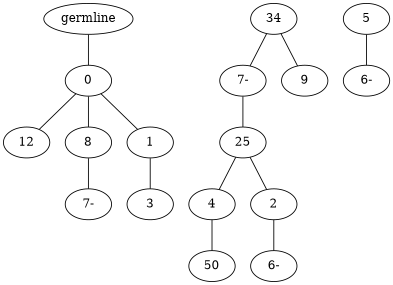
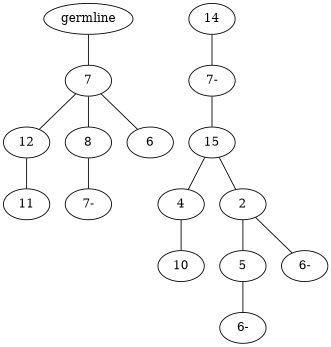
node "34": label "34" -> "14"
node "0": label "0" -> "7"
node "9": removed
node "1": label "1" -> "6"
node "25": label "25" -> "15"
node "11": added
node "3": removed
edge "2" -- "5": added
node "50": label "50" -> "10"
